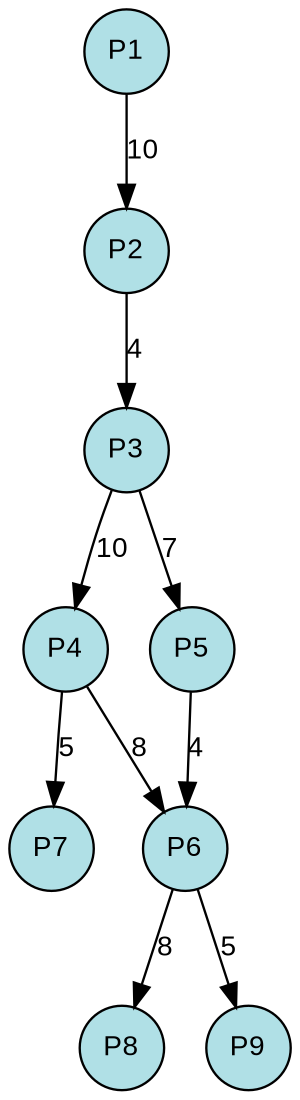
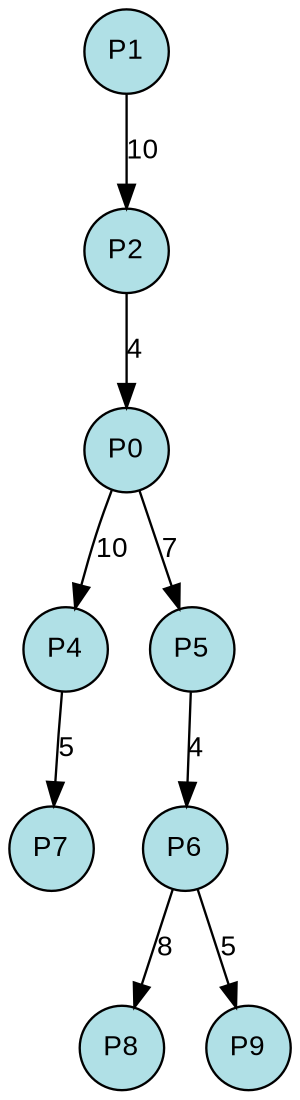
node "P3": label "P3" -> "P0"
edge "P4" -> "P6": removed, label "8"
